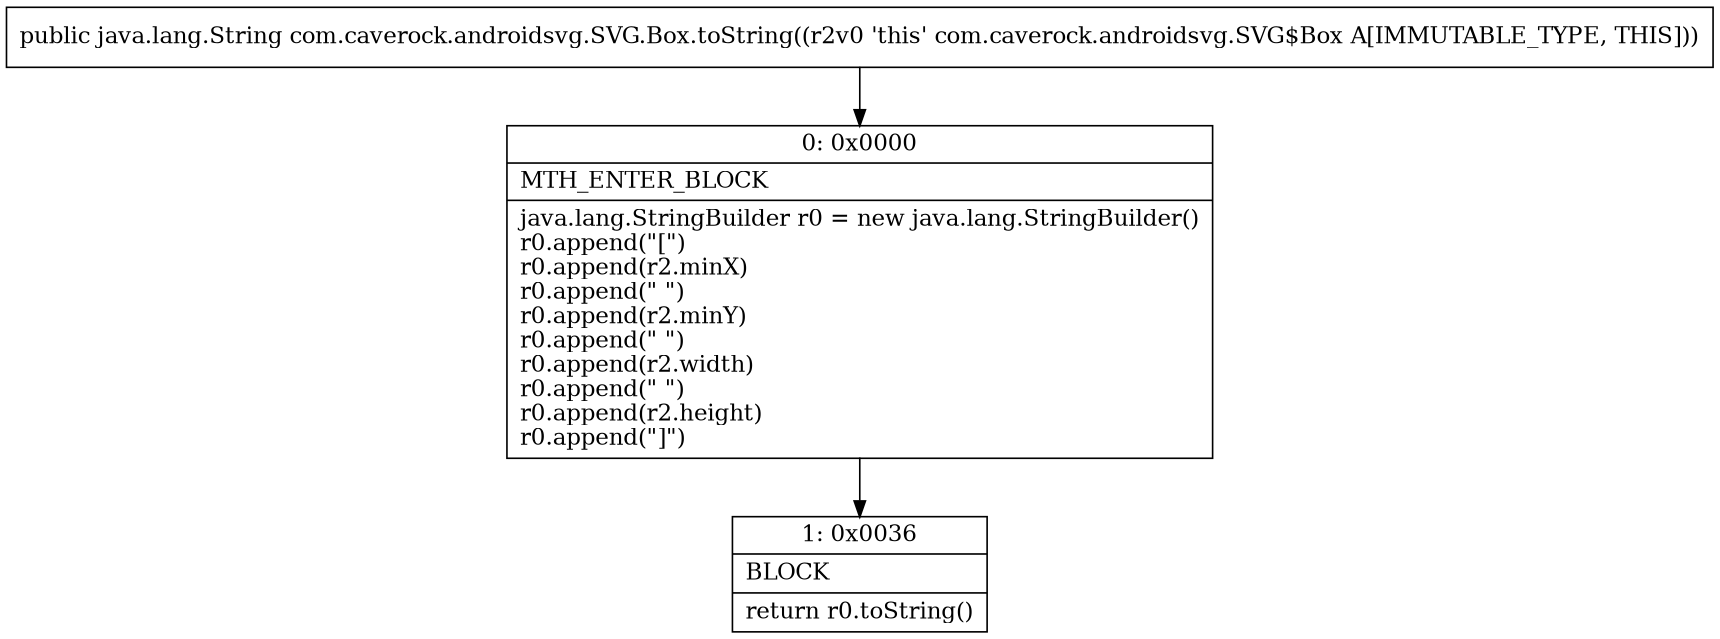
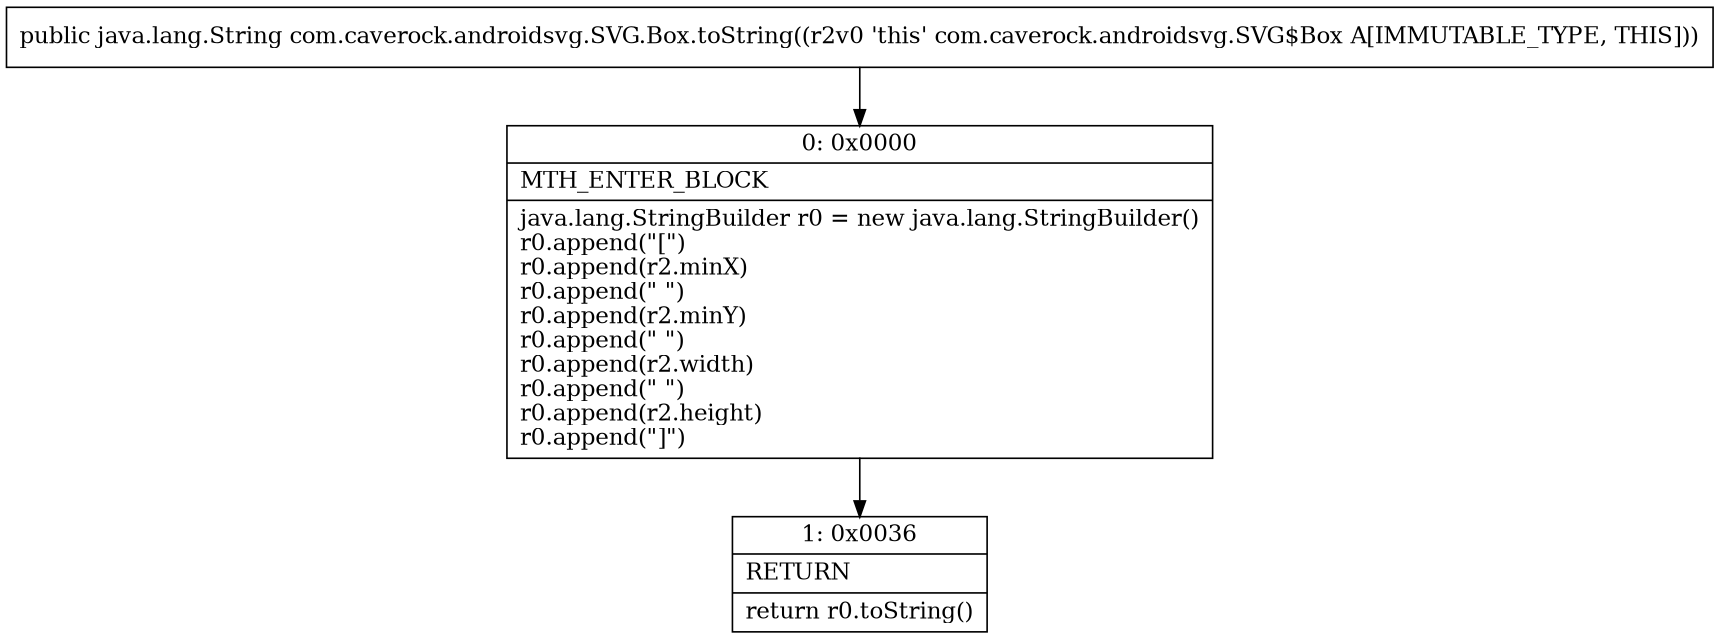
node "1: 0x0036": text "BLOCK" -> "RETURN"
